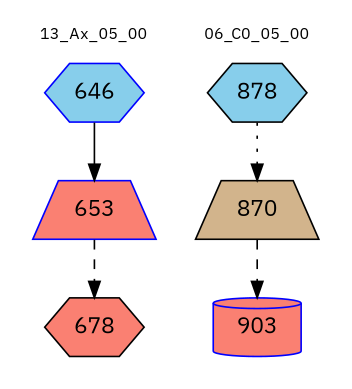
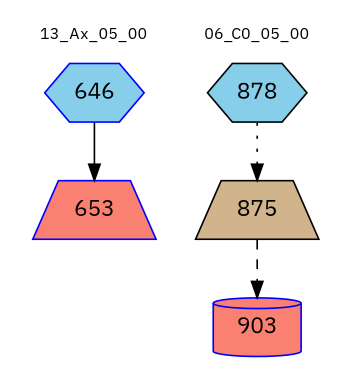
node "870": label "870" -> "875"
node "678": removed
